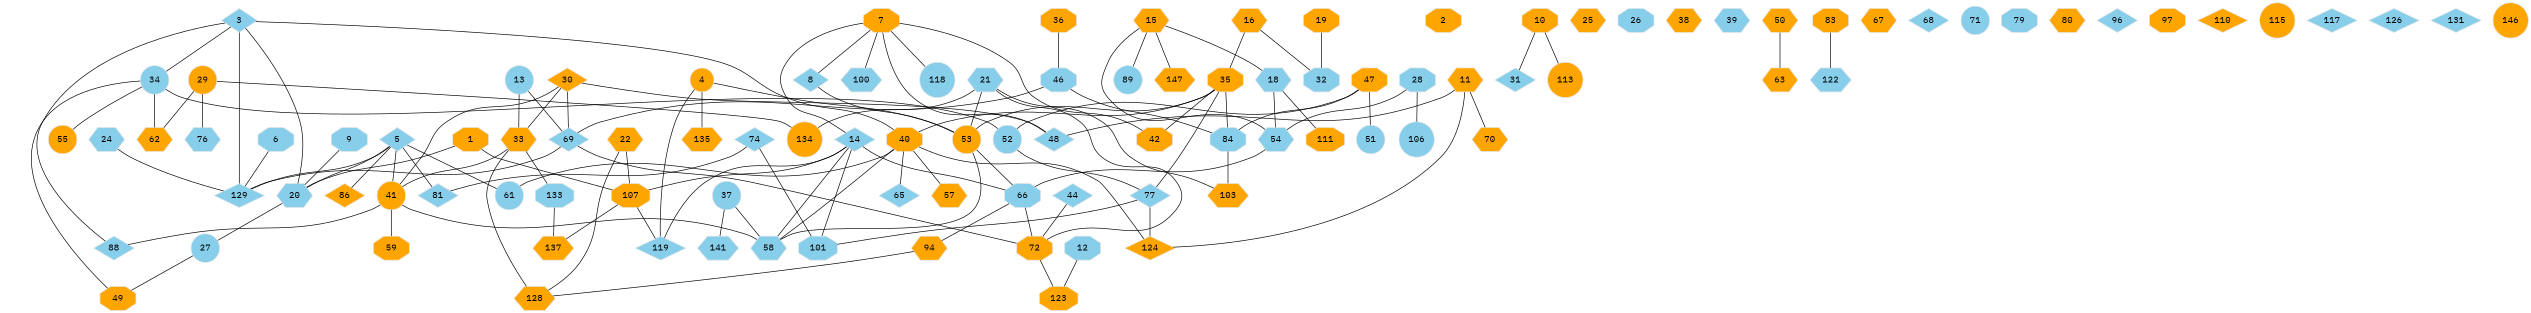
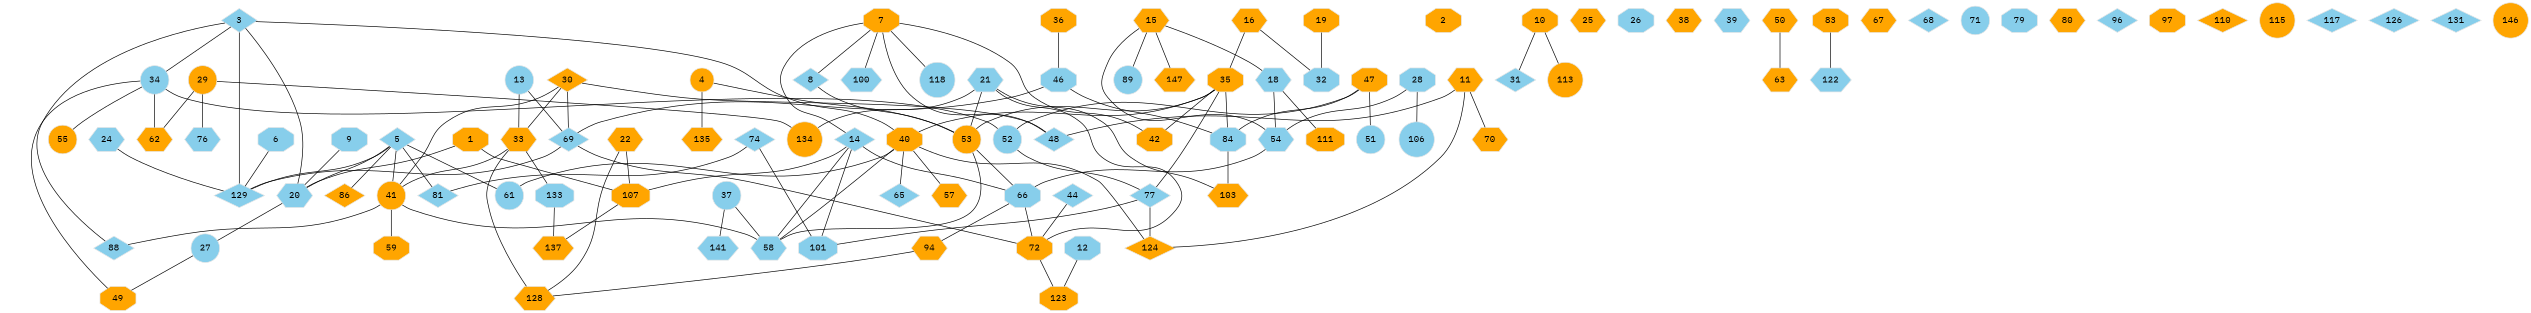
node "119": removed
